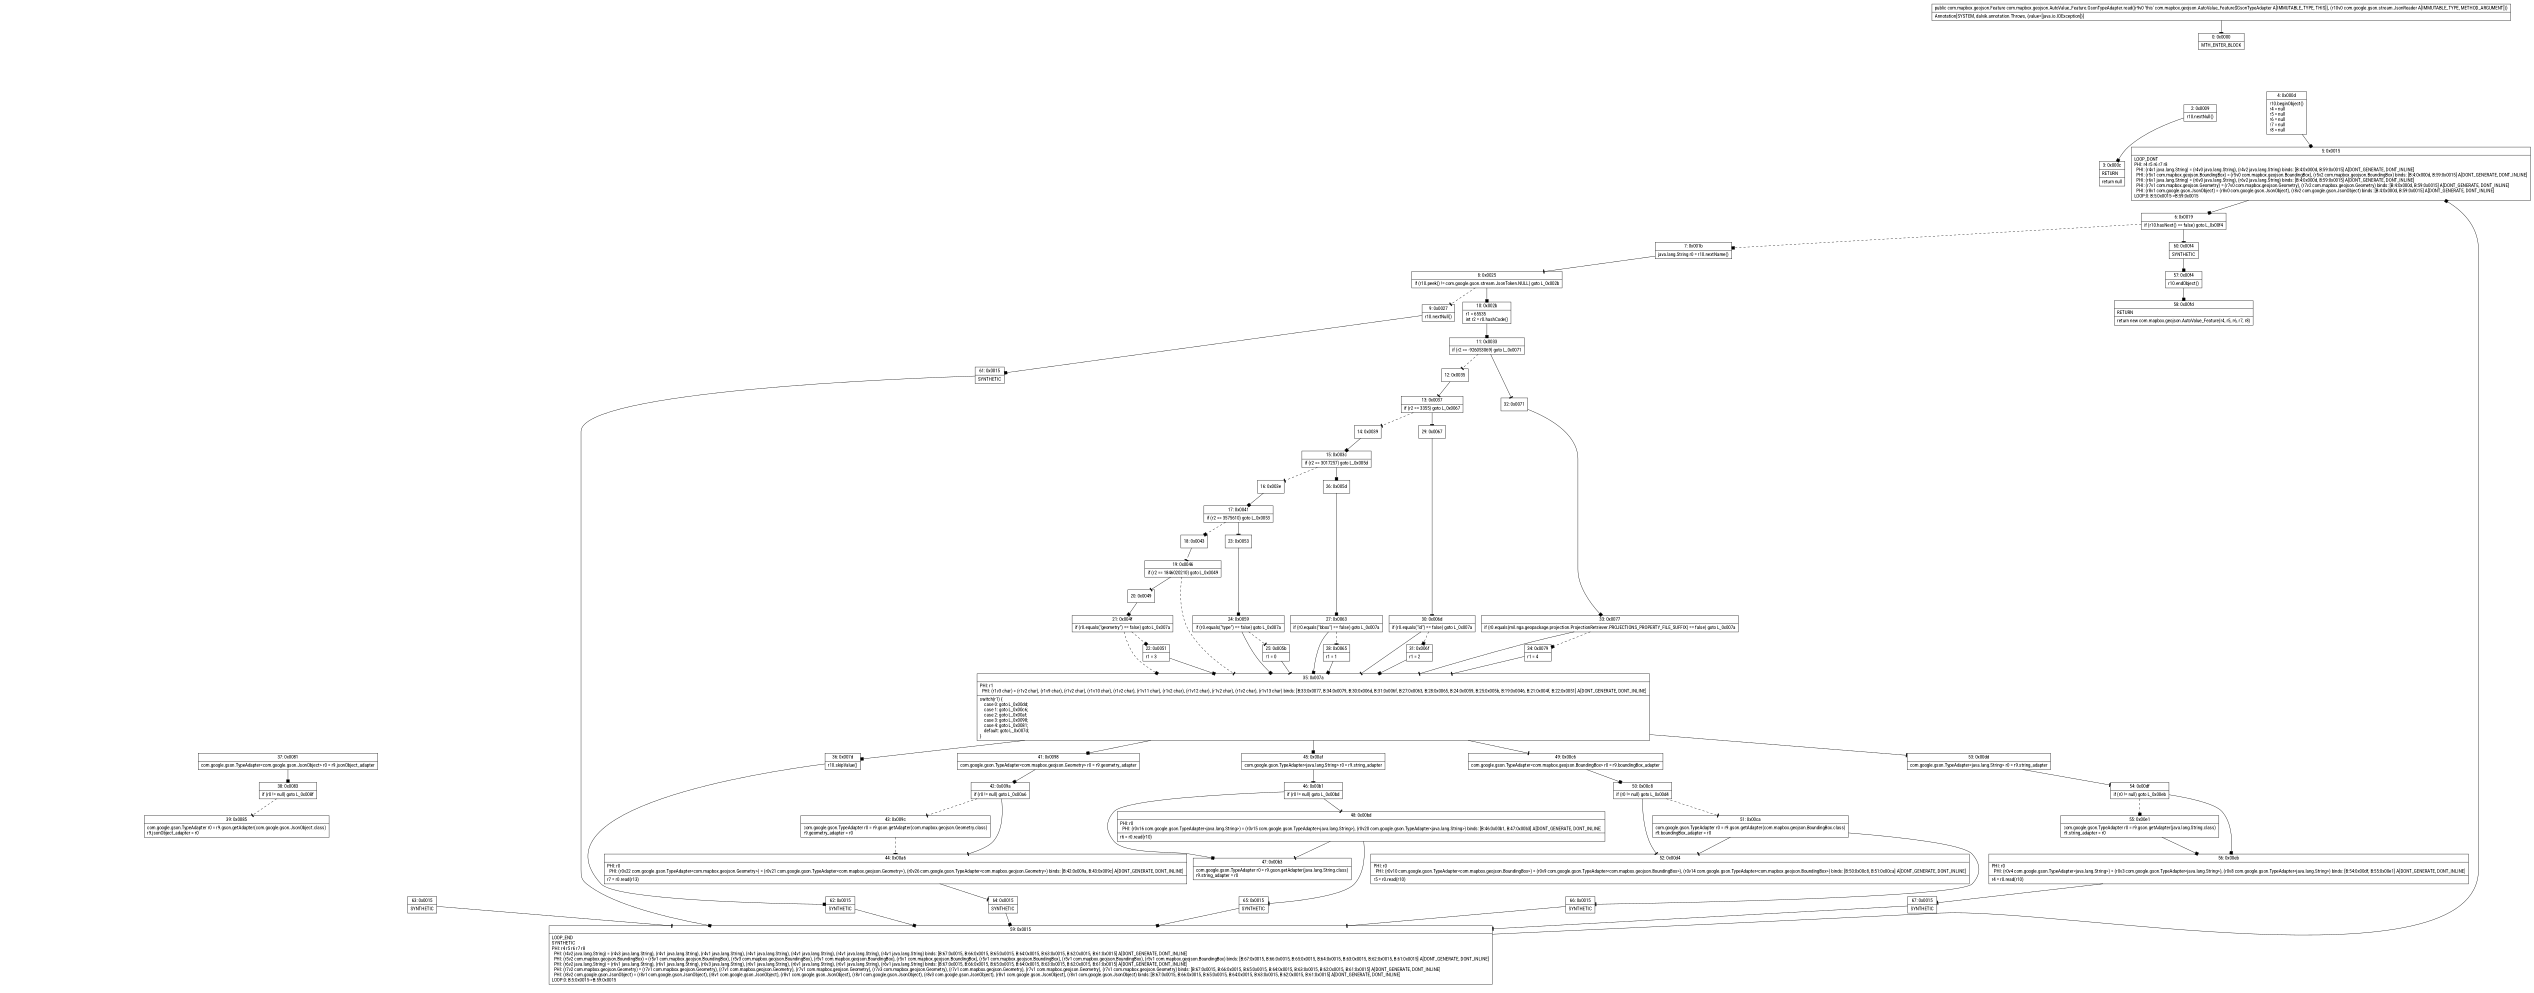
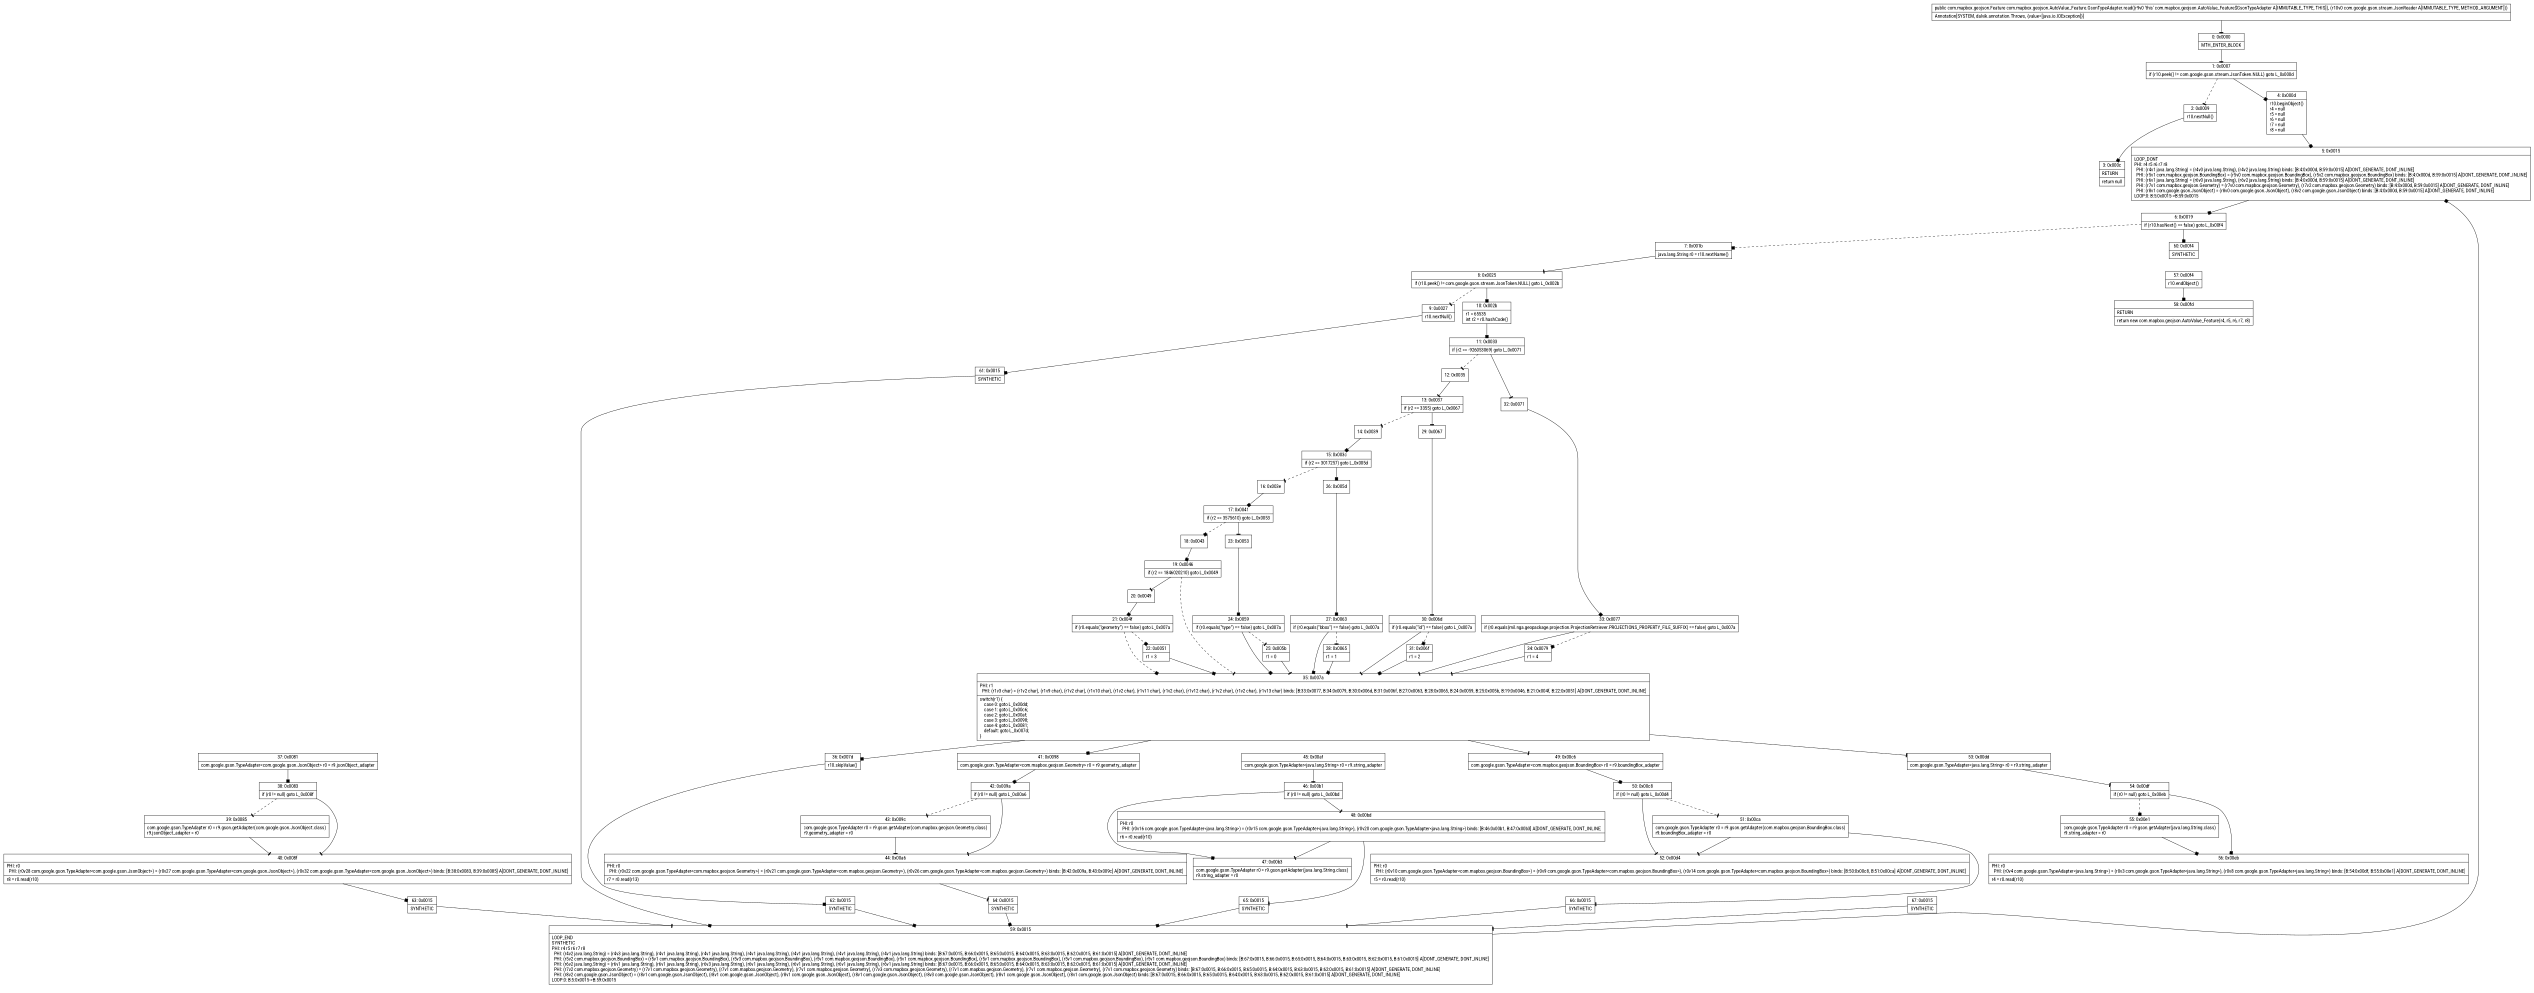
node "1: 0x0007": added
edge "6: 0x0019" -> "60: 0x00f4": arrowhead tee -> box
edge "60: 0x00f4" -> "57: 0x00f4": removed
edge "18: 0x0043" -> "19: 0x0046": arrowhead tee -> box
edge "35: 0x007a" -> "45: 0x00af": removed
edge "43: 0x009c" -> "44: 0x00a6": style dashed -> solid
node "40: 0x008f": added
edge "56: 0x00eb" -> "67: 0x0015": removed
